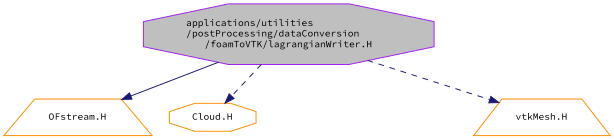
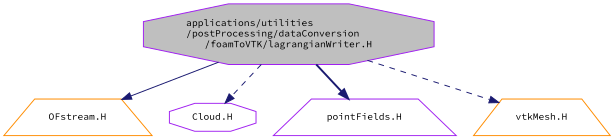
node "Cloud.H": color darkorange -> purple
node "pointFields.H": added
